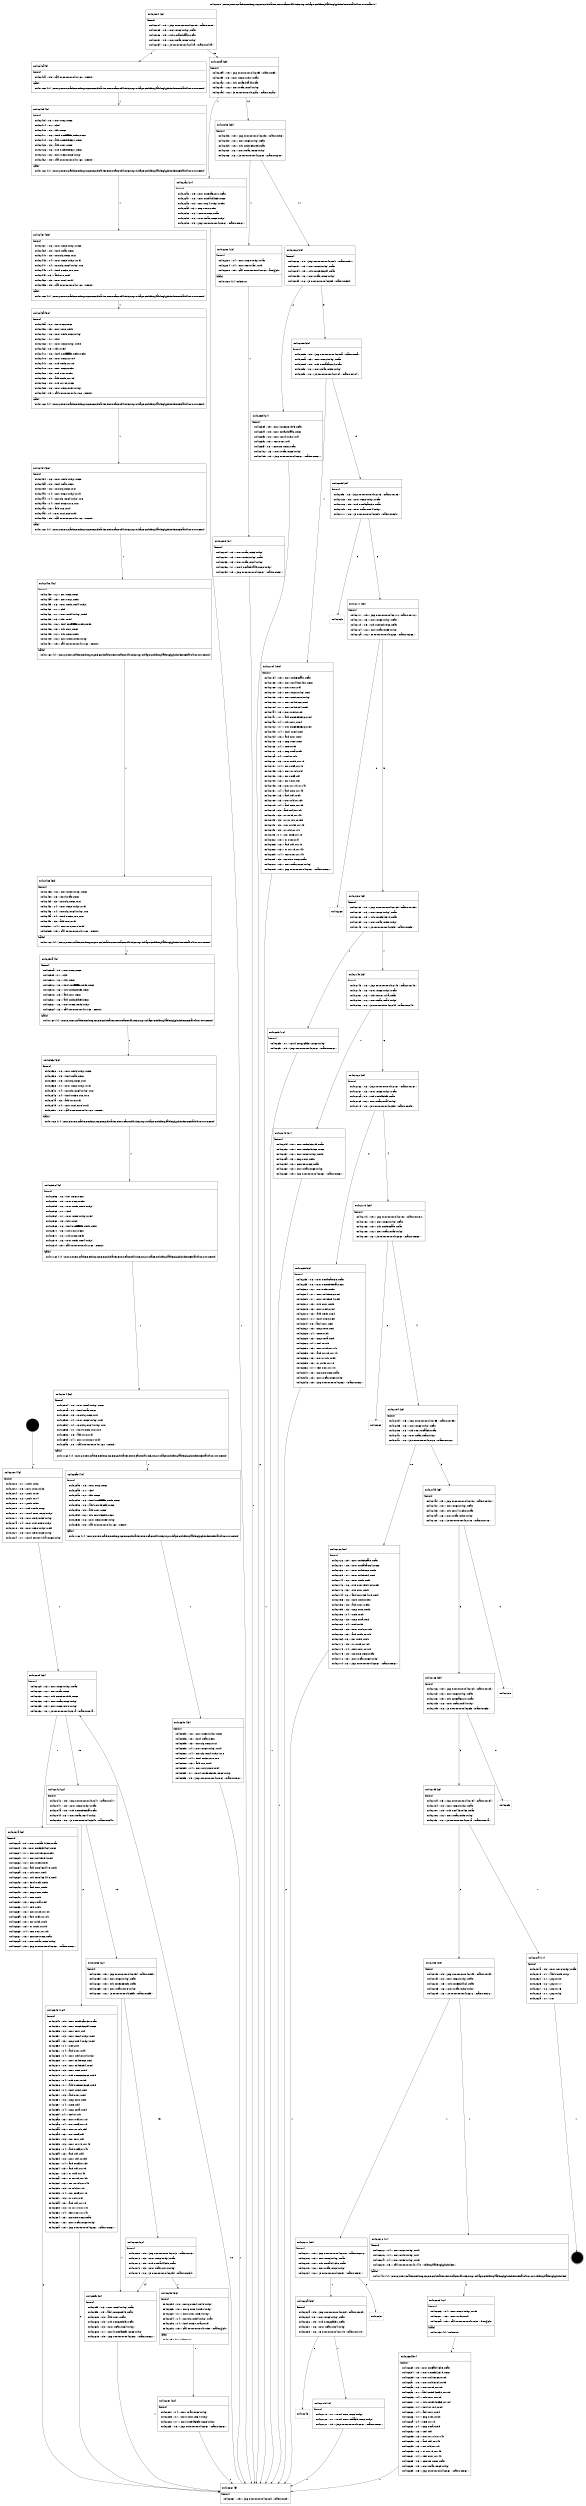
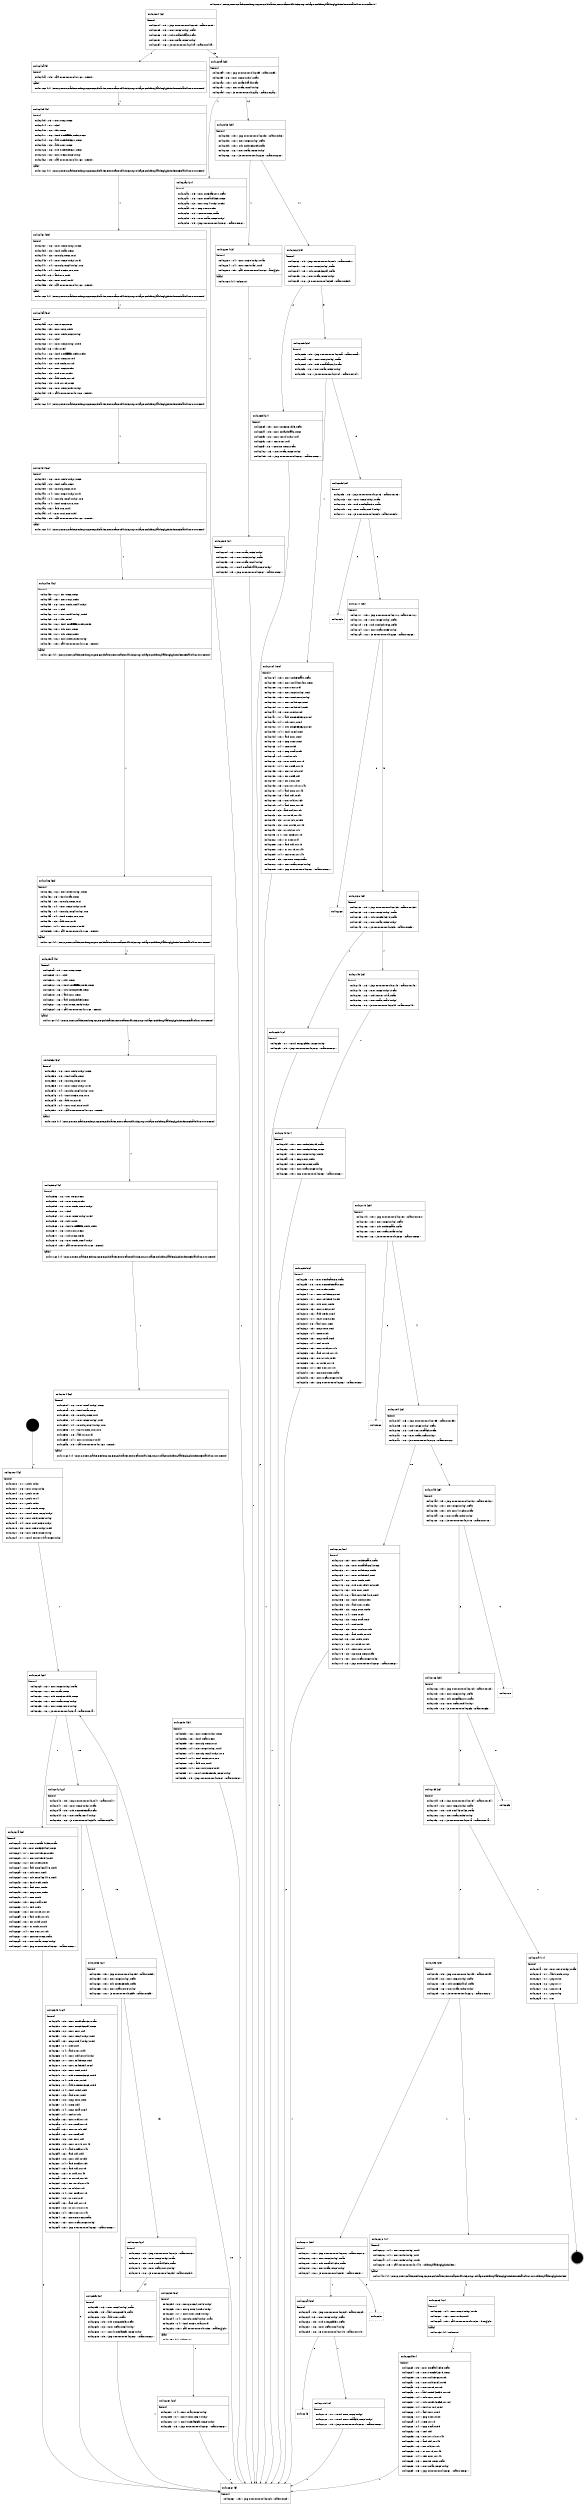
node "0x402162 [25]": removed
node "0x4025a8 [40]": removed
edge "0x40206e [22]" -> "0x4022bd [36]": removed, label "1"
